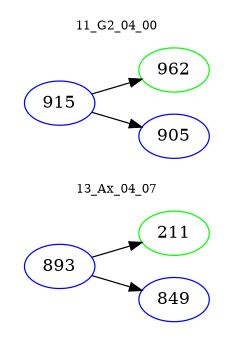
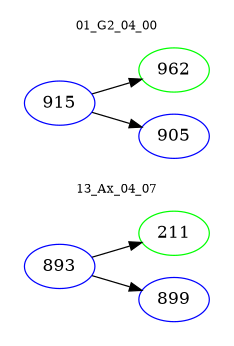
cluster "11_G2_04_00": label "11_G2_04_00" -> "01_G2_04_00"
node "849": label "849" -> "899"
